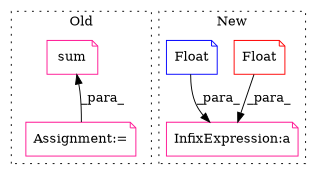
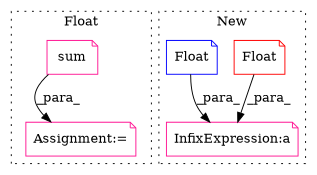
cluster "Old": label "Old" -> "Float"
edge "Assignment:=" -> "sum": reversed
